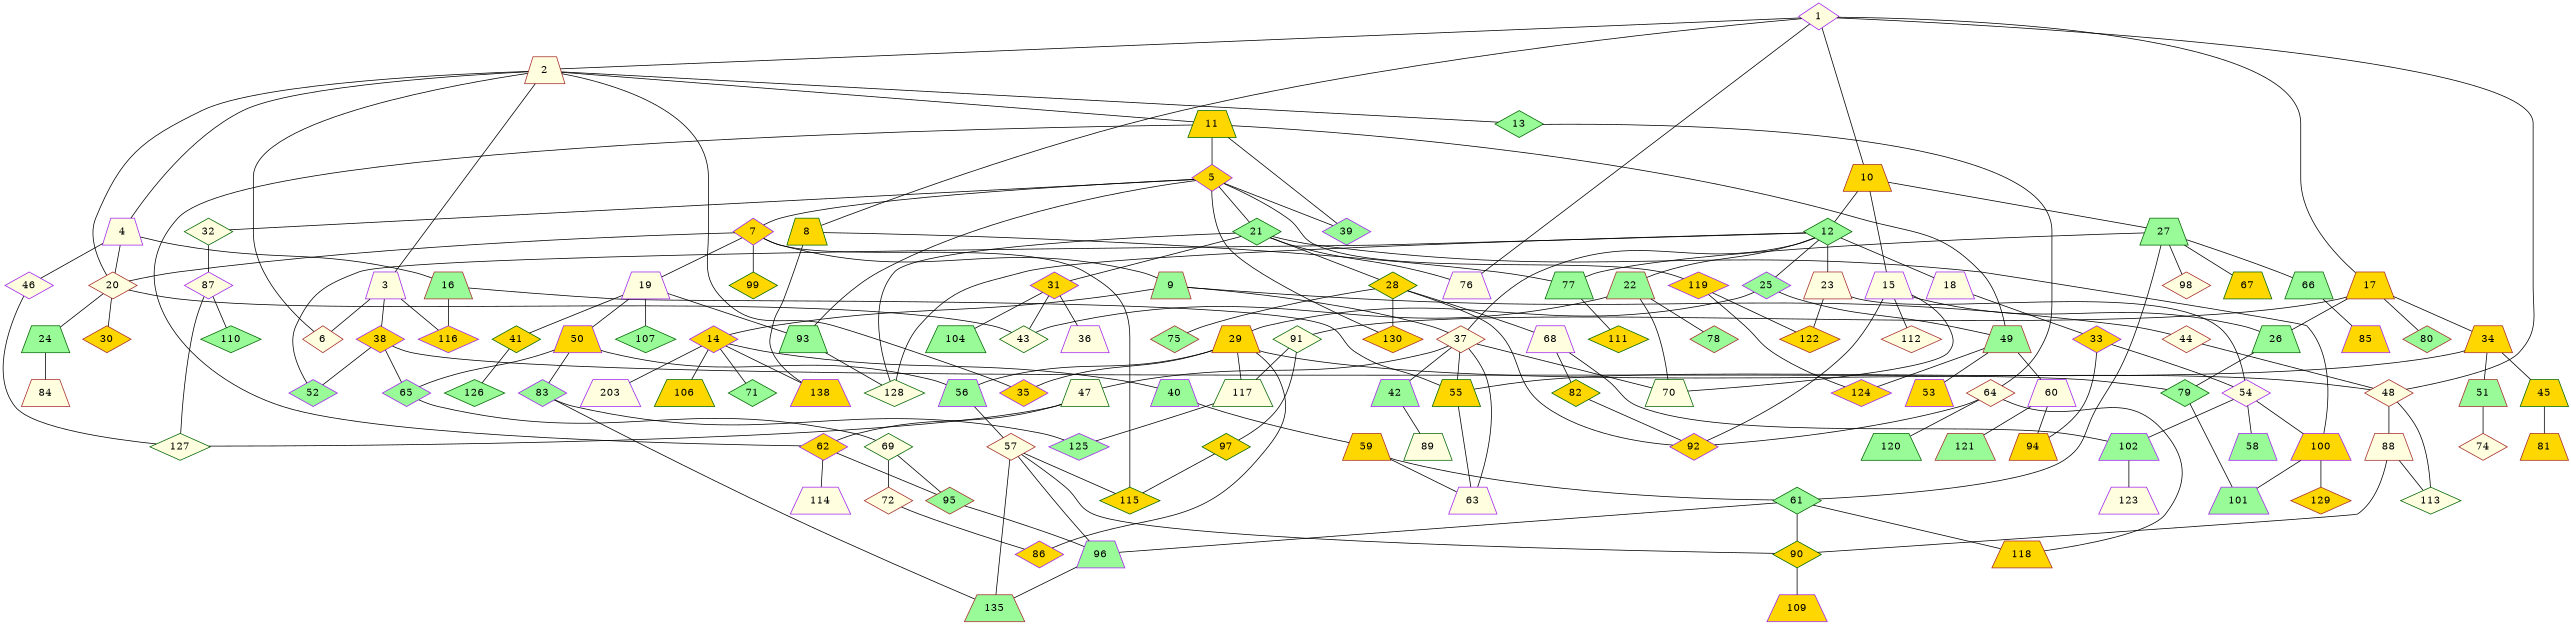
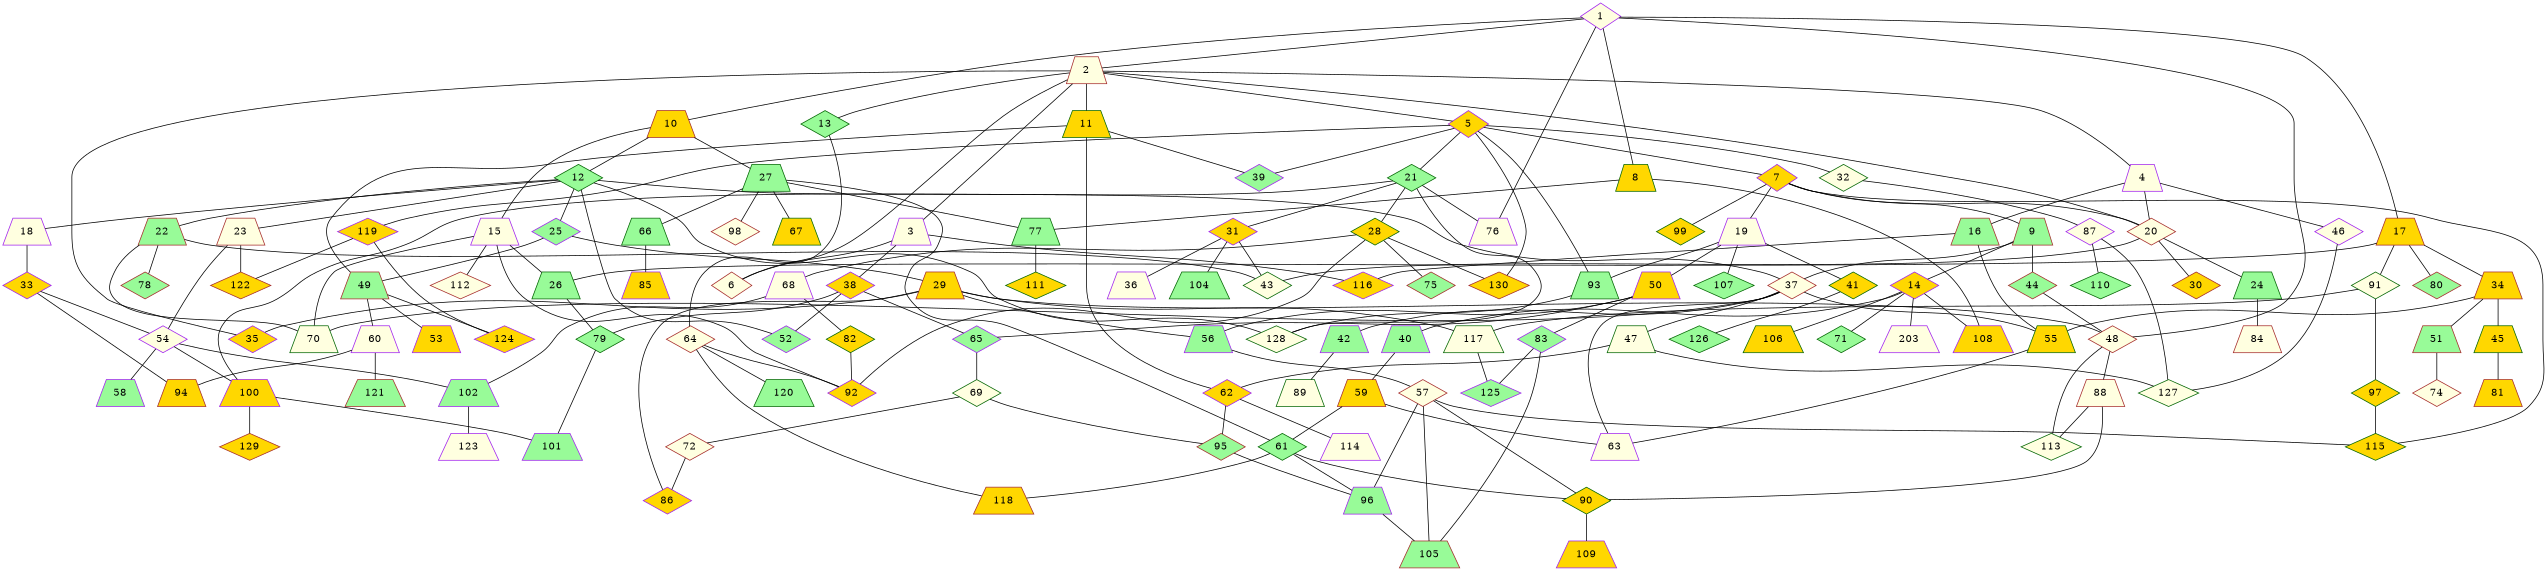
edge "11" -- "5": now "2" -- "5"
node "44": fillcolor lightyellow -> palegreen
node "138": label "138" -> "108"
node "135": label "135" -> "105"
